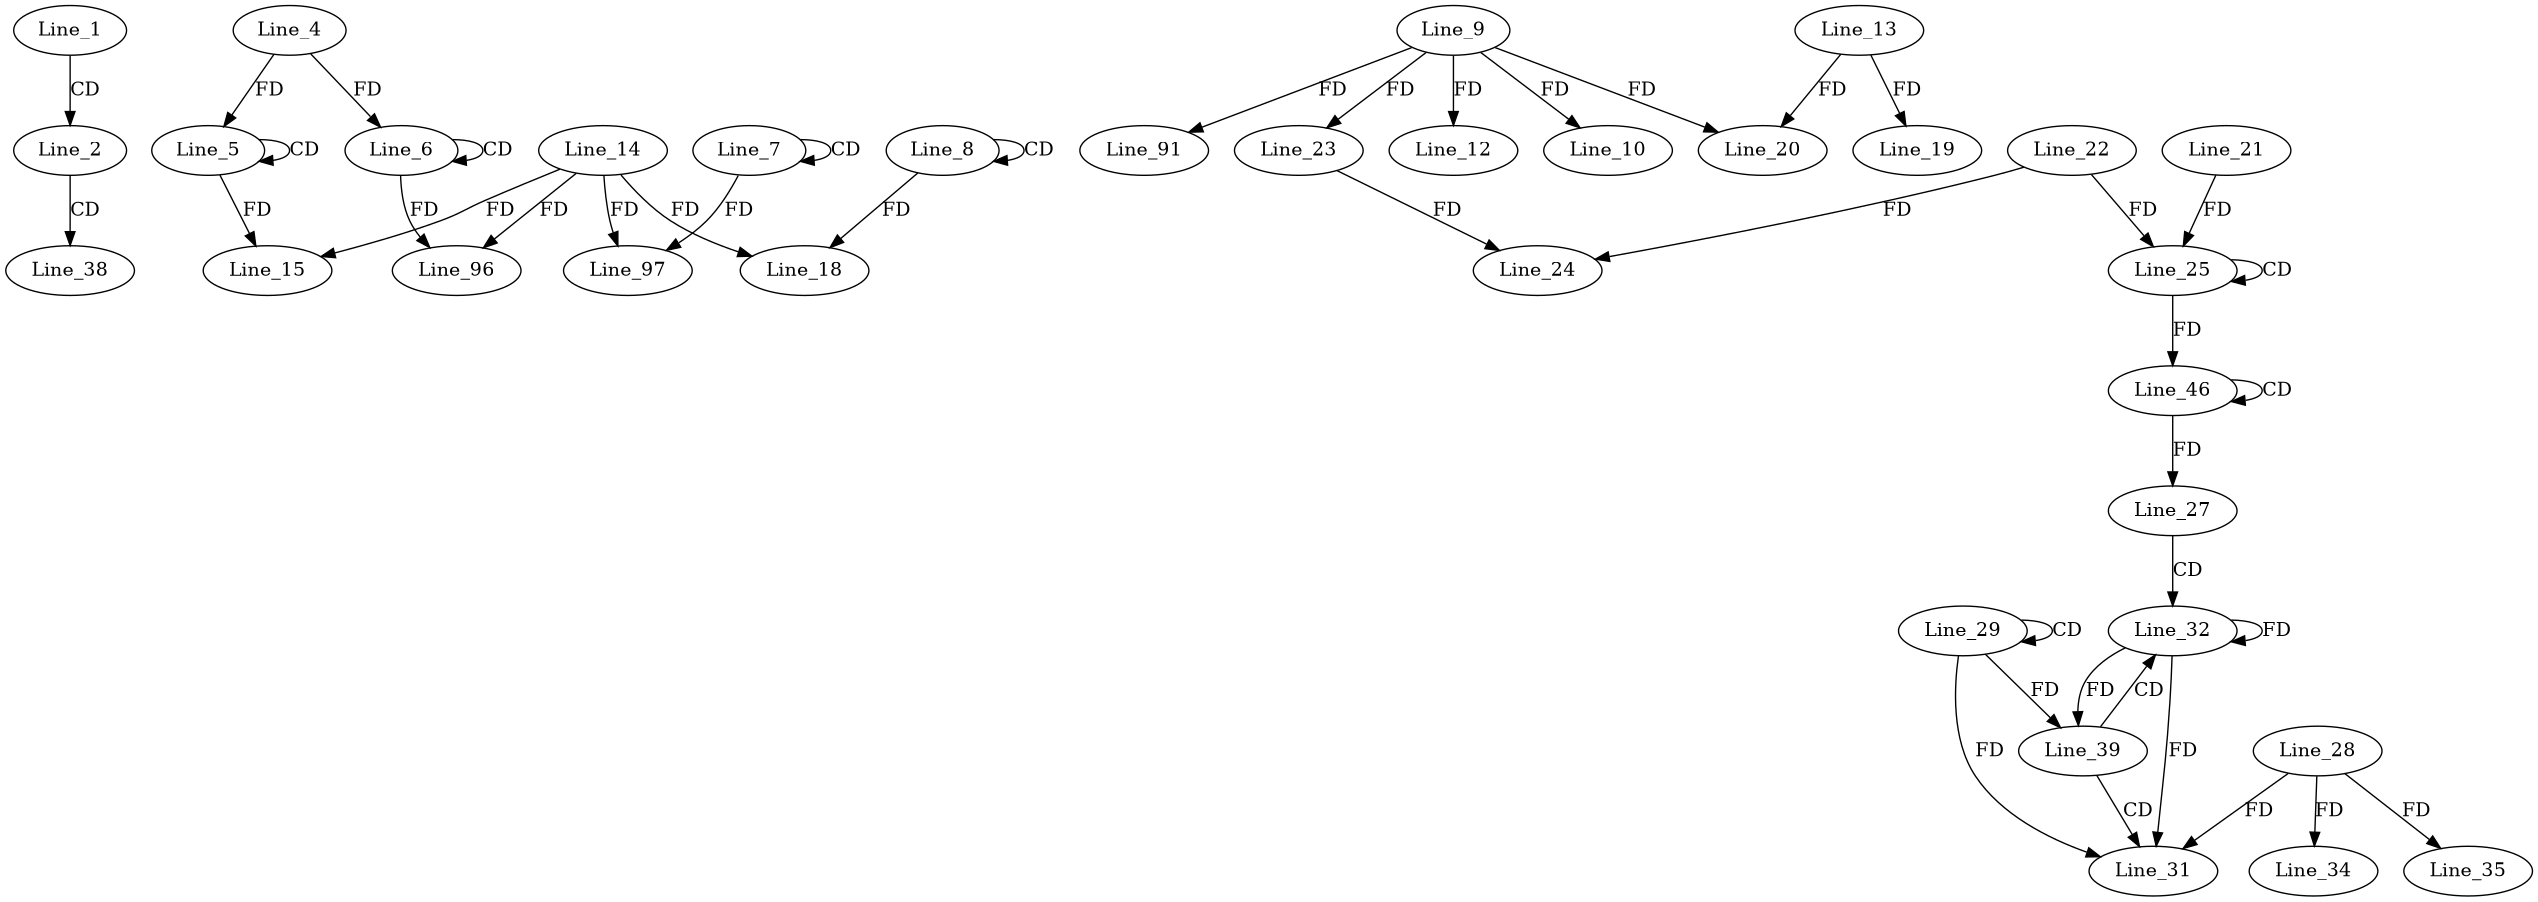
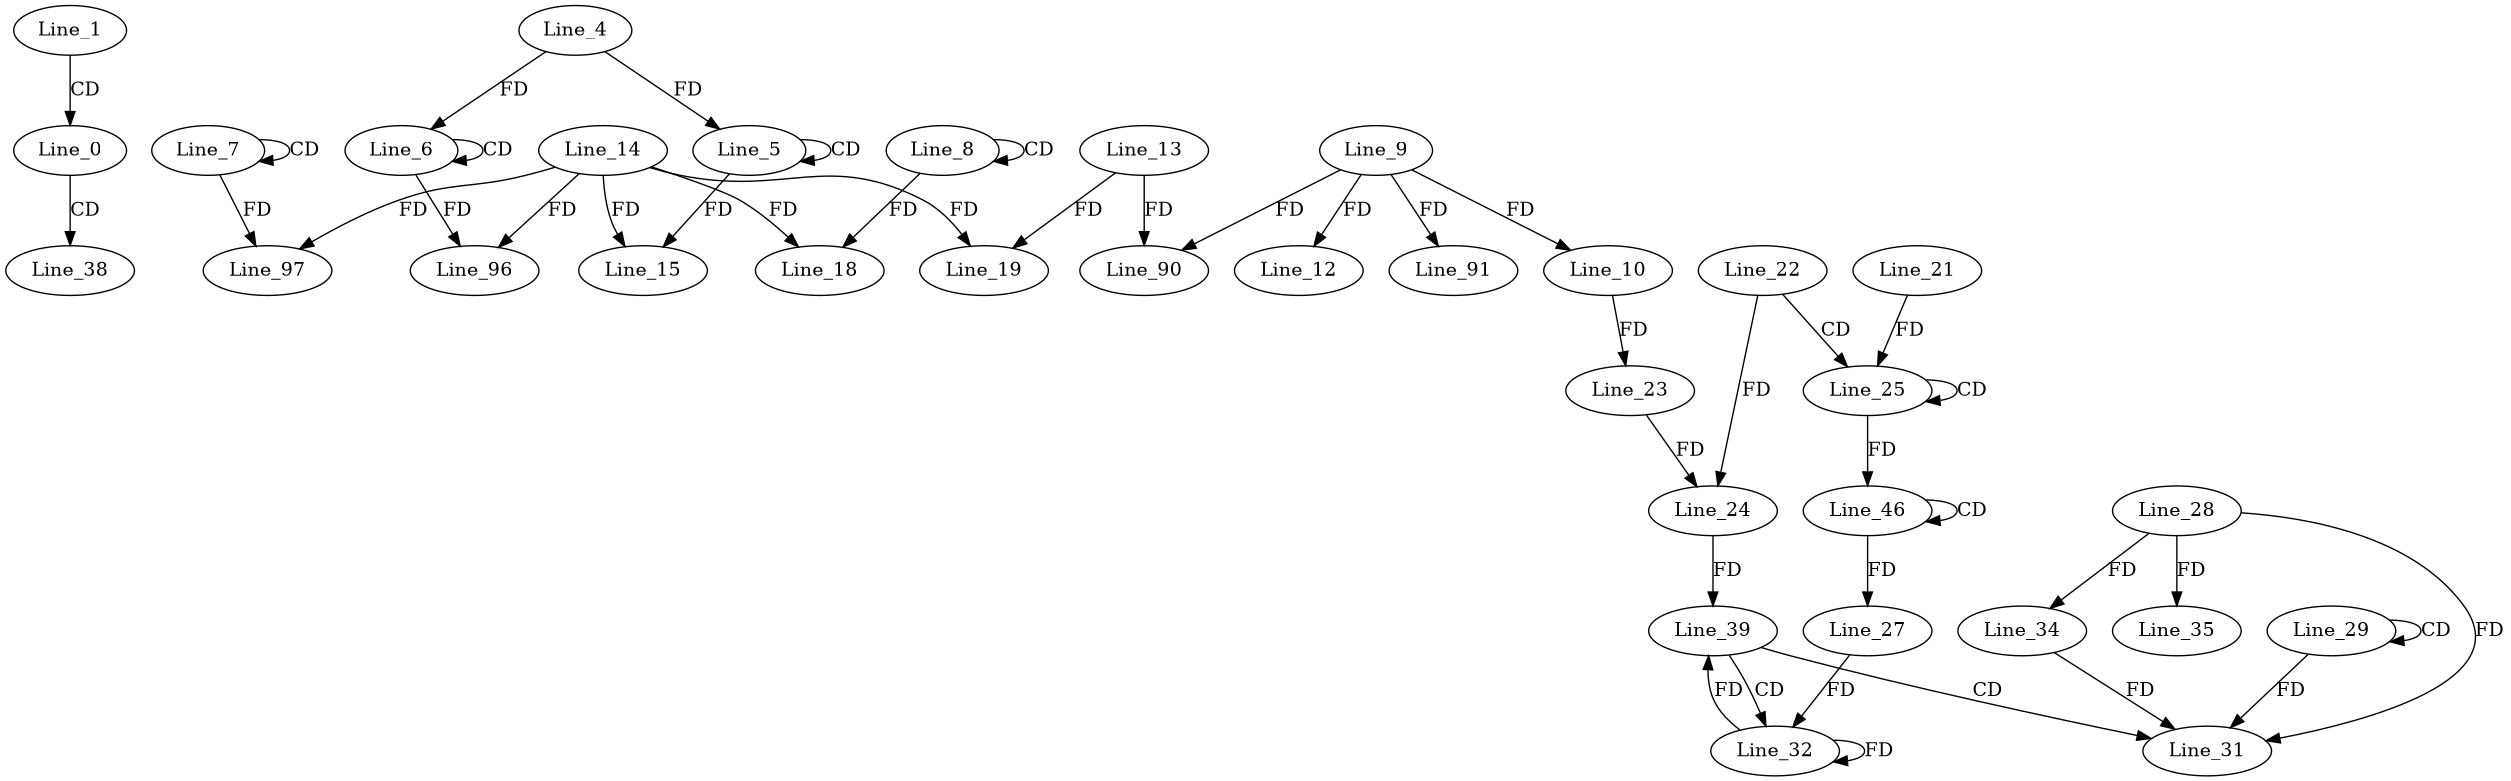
edge "Line_9" -> "Line_23": now "Line_10" -> "Line_23"
node "Line_2": label "Line_2" -> "Line_0"
node "Line_20": label "Line_20" -> "Line_90"
edge "Line_14" -> "Line_19": added, label "FD"
edge "Line_22" -> "Line_25": label "FD" -> "CD"
edge "Line_27" -> "Line_32": label "CD" -> "FD"
edge "Line_29" -> "Line_39": now "Line_24" -> "Line_39"
edge "Line_32" -> "Line_31": now "Line_34" -> "Line_31"
